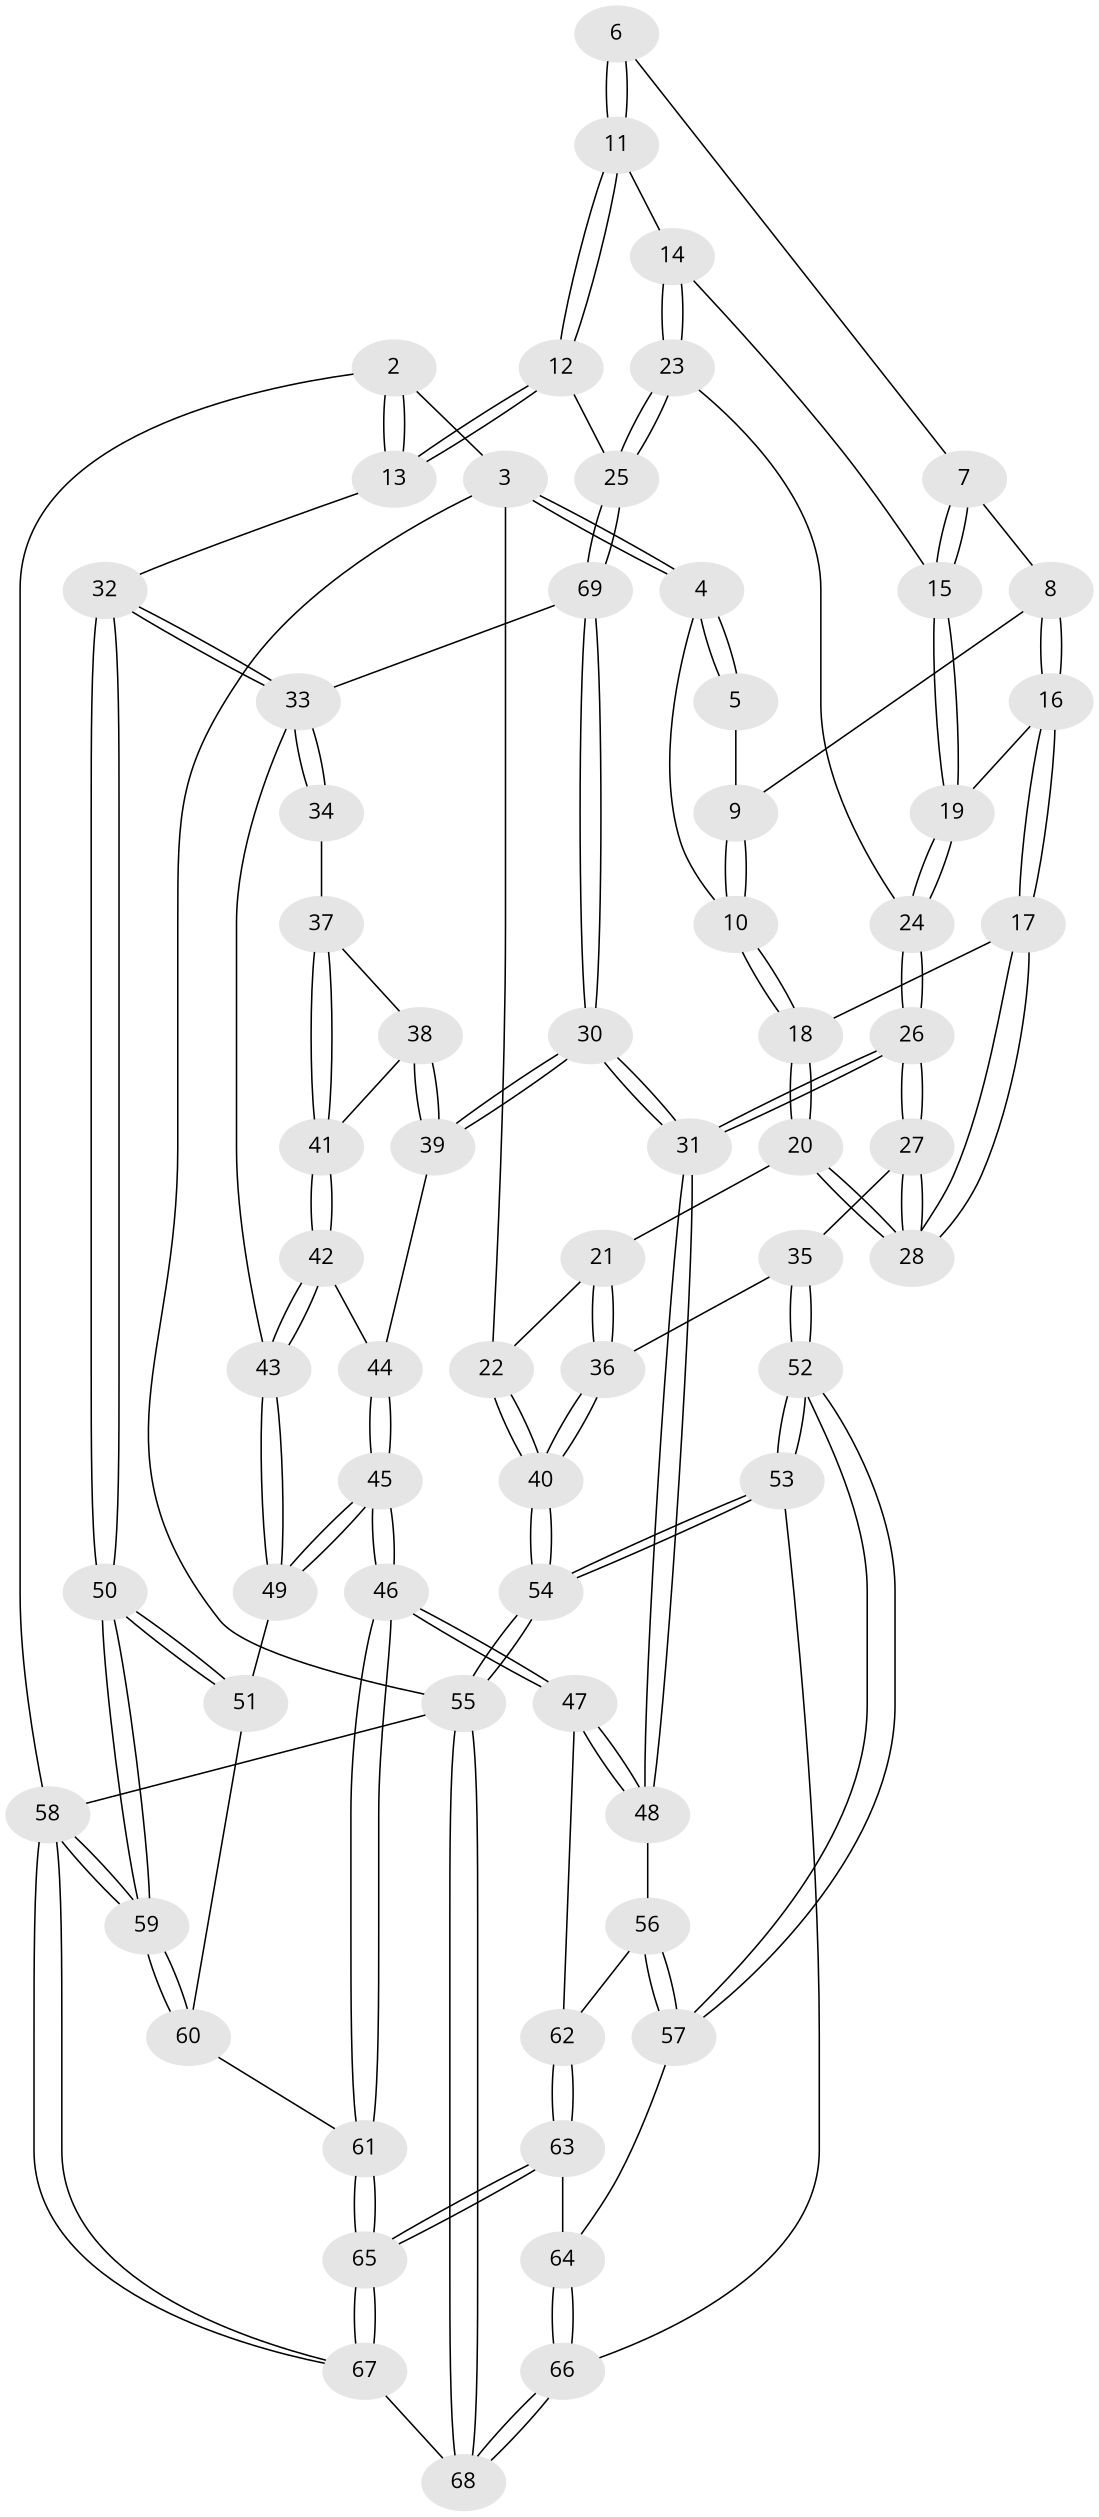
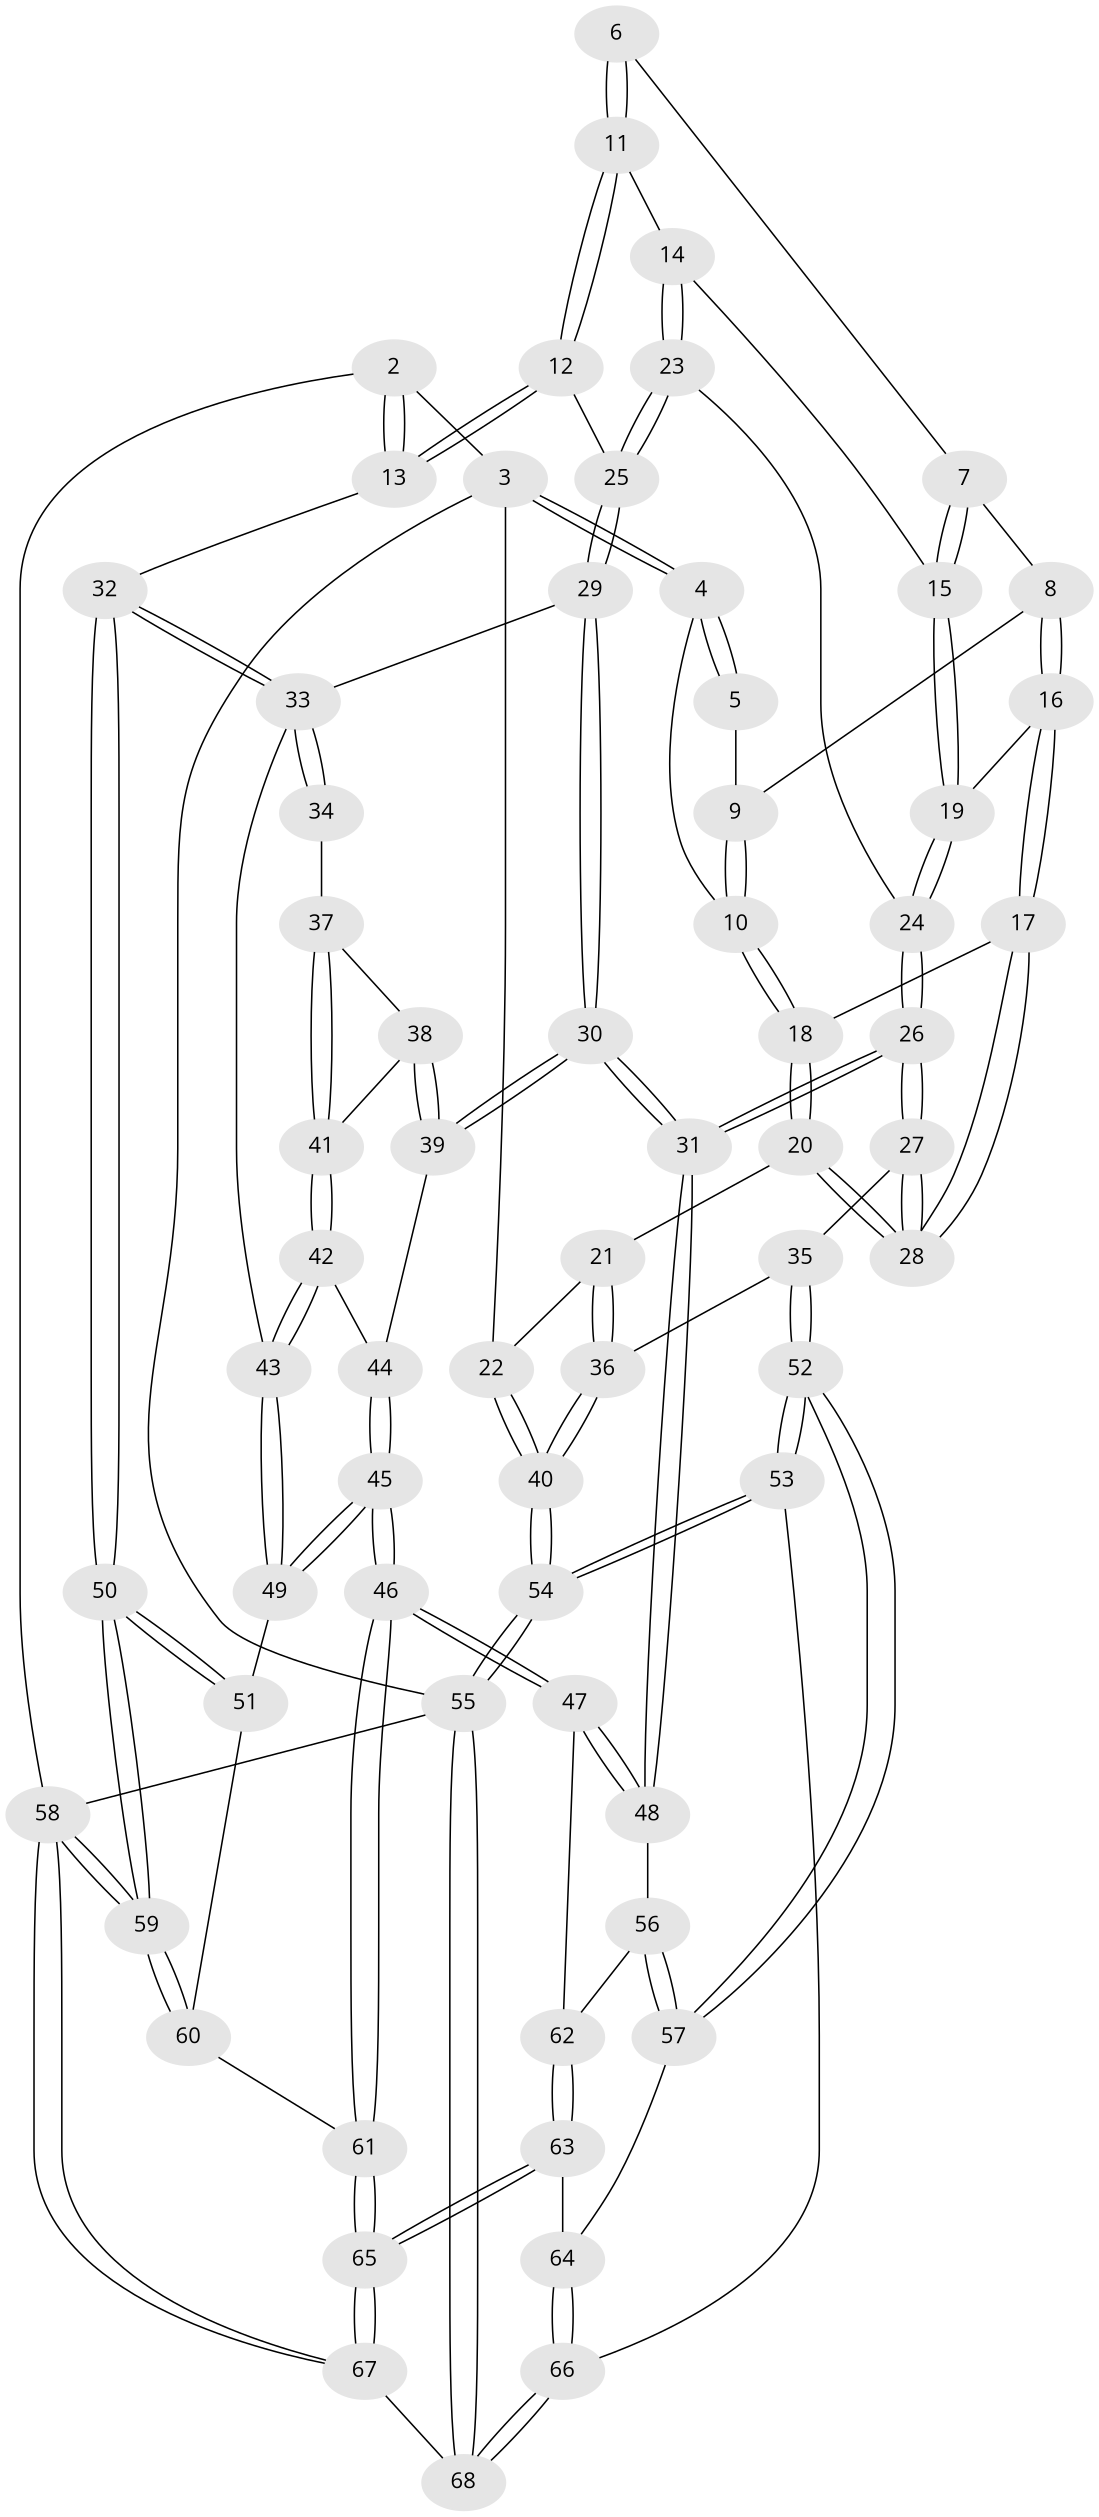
node "69": label "69" -> "29"
